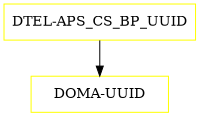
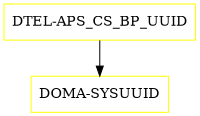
node "DOMA-UUID": label "DOMA-UUID" -> "DOMA-SYSUUID"
